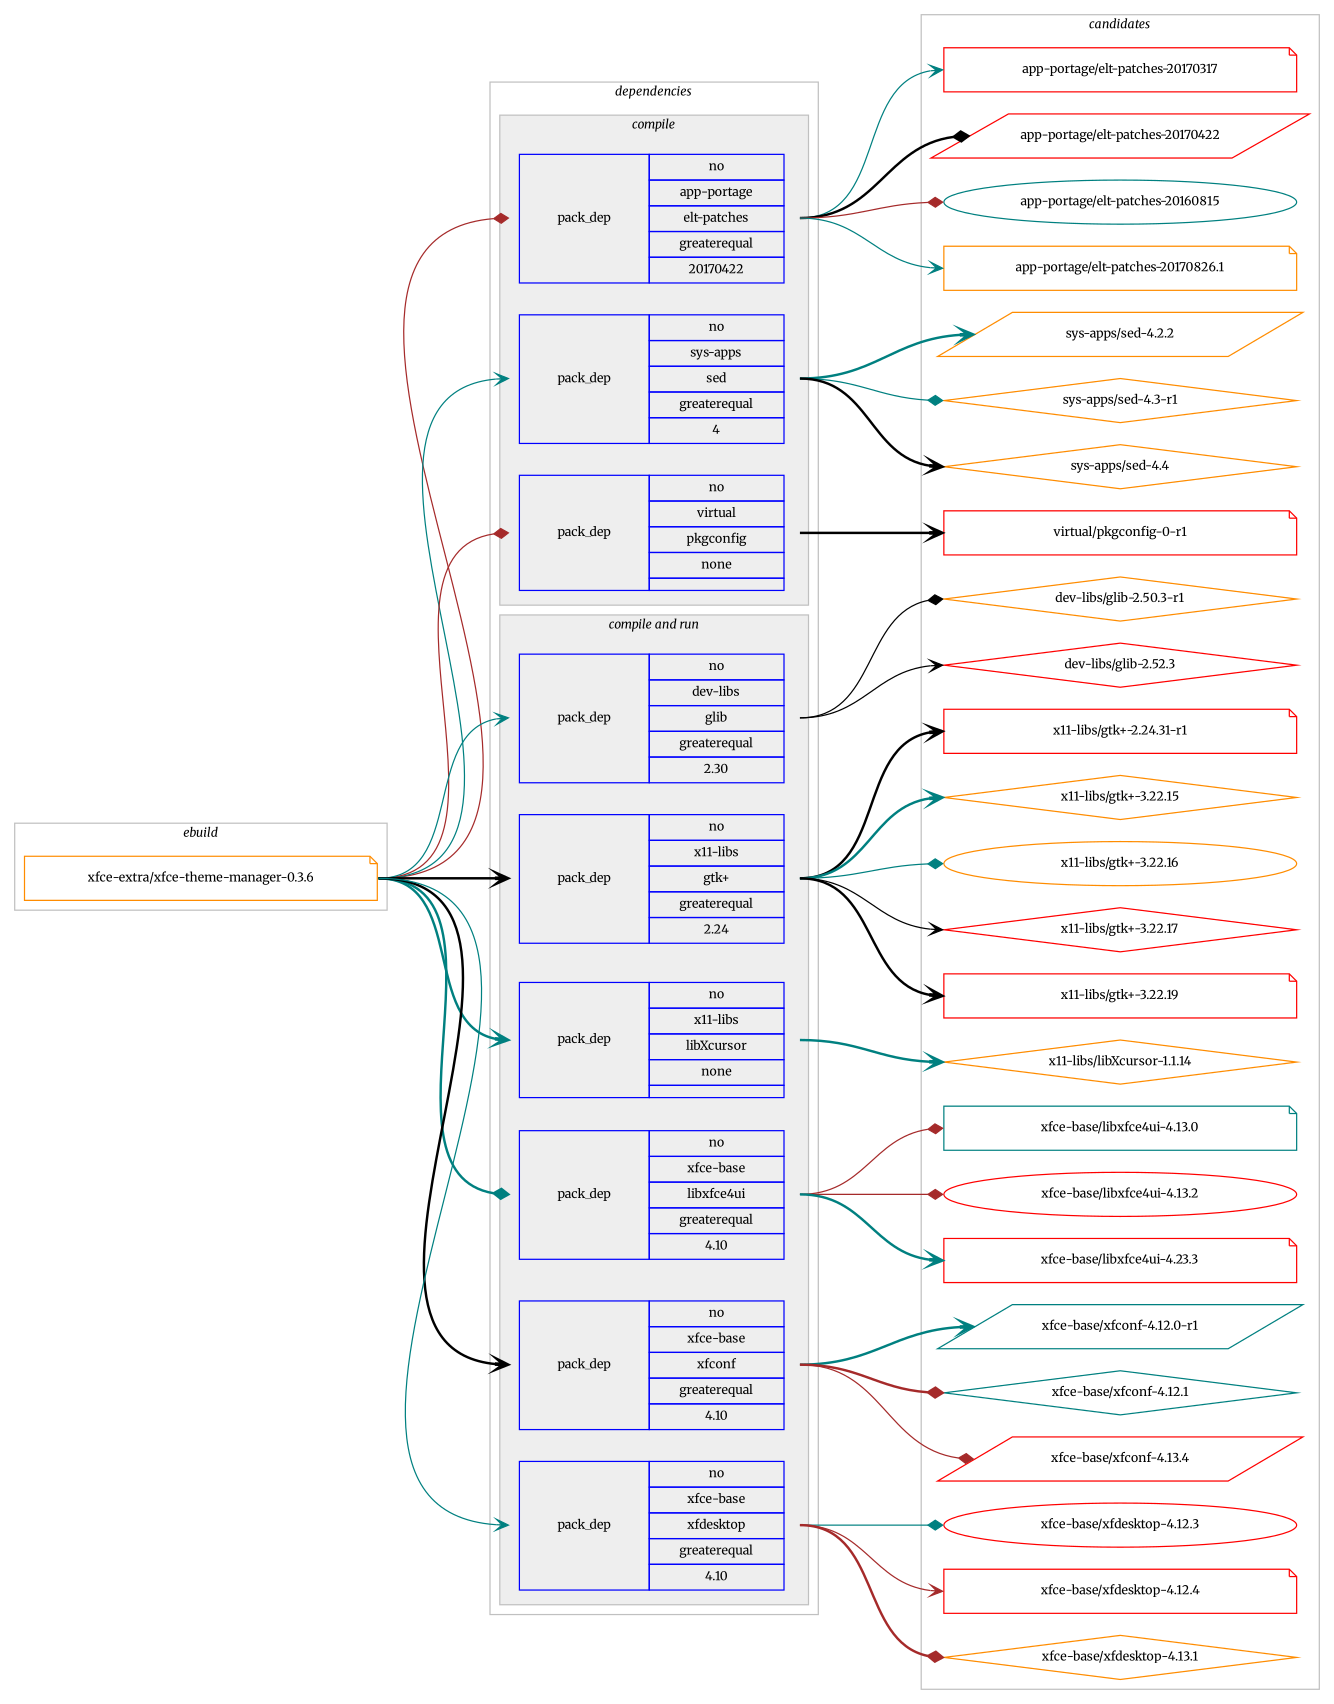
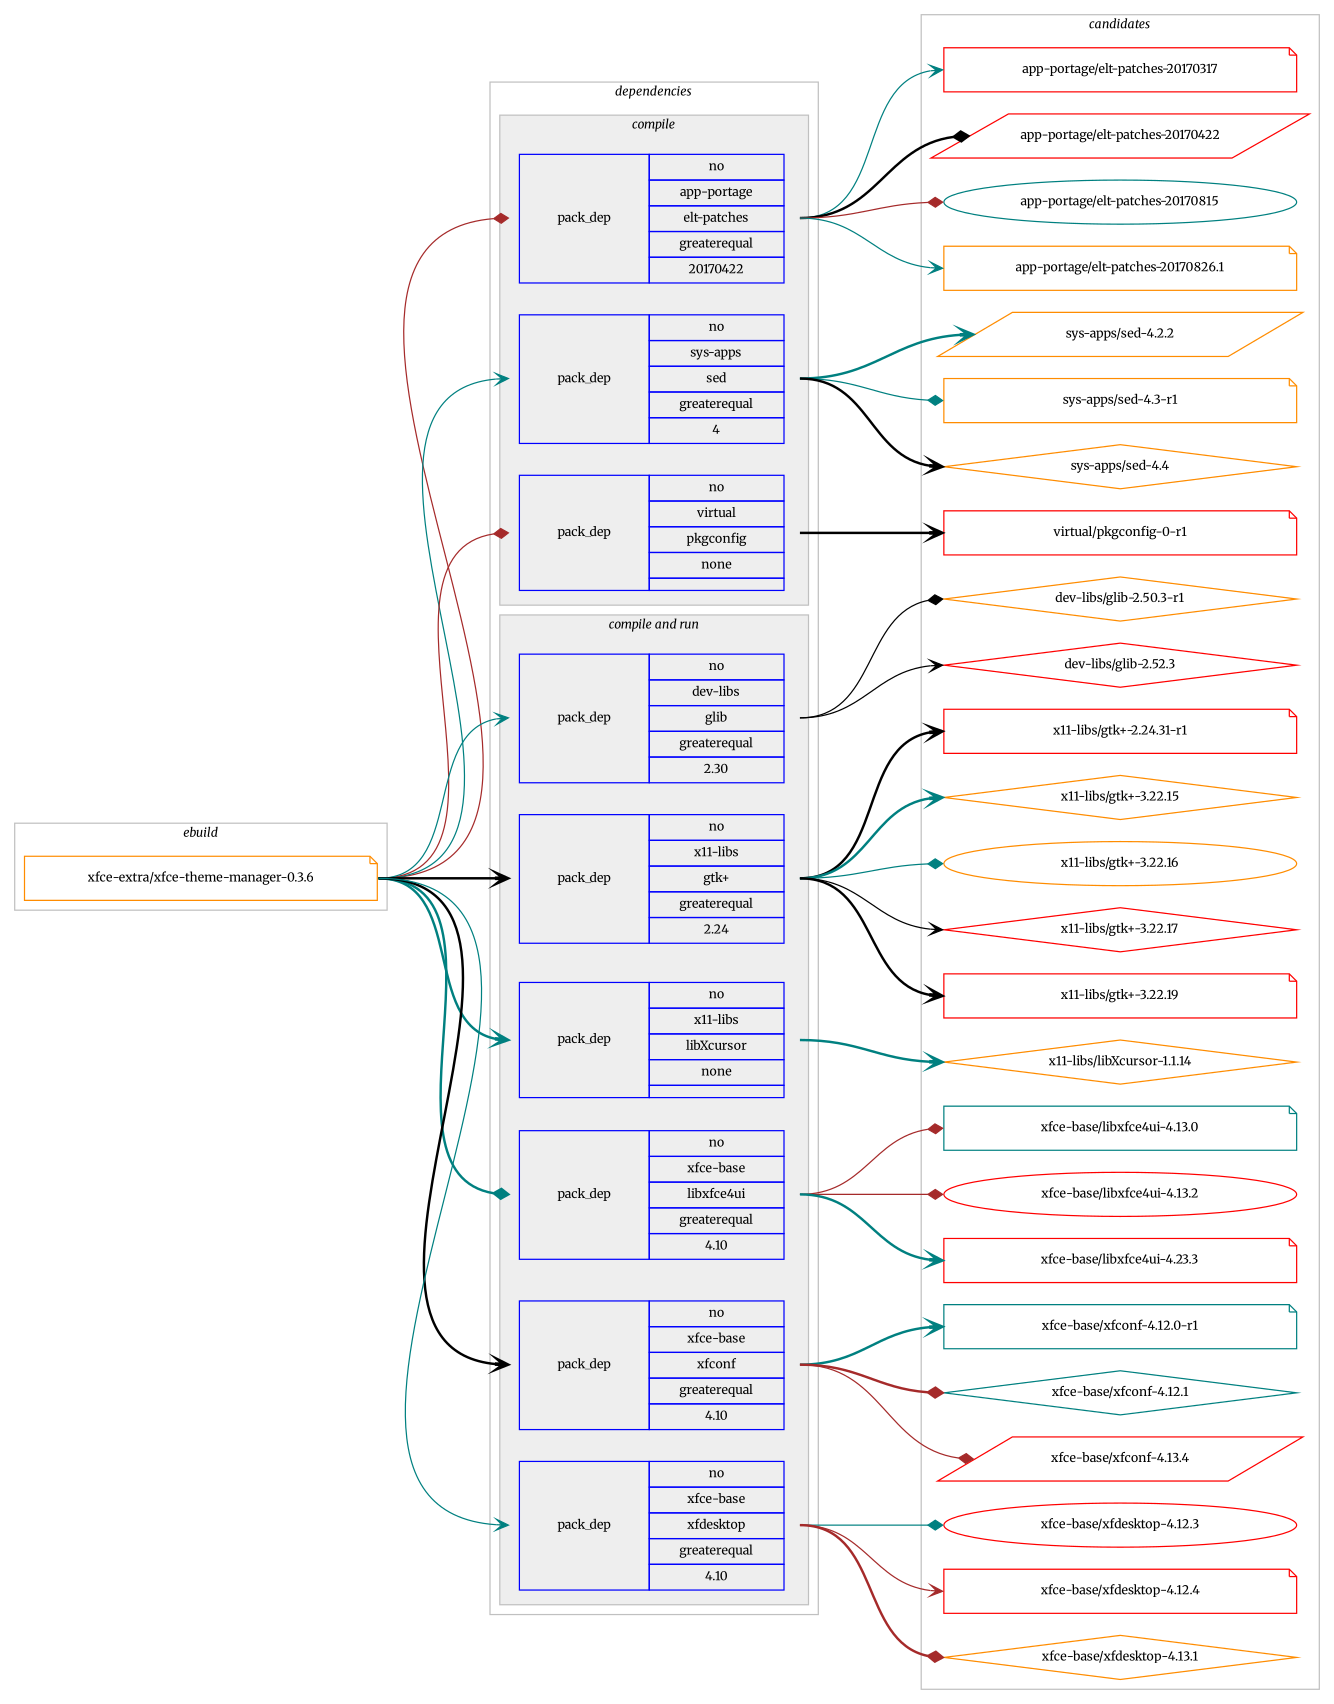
node "app-portage/elt-patches-20160815": label "app-portage/elt-patches-20160815" -> "app-portage/elt-patches-20170815"
node "sys-apps/sed-4.3-r1": shape diamond -> note
node "xfce-base/xfconf-4.12.0-r1": shape parallelogram -> note
